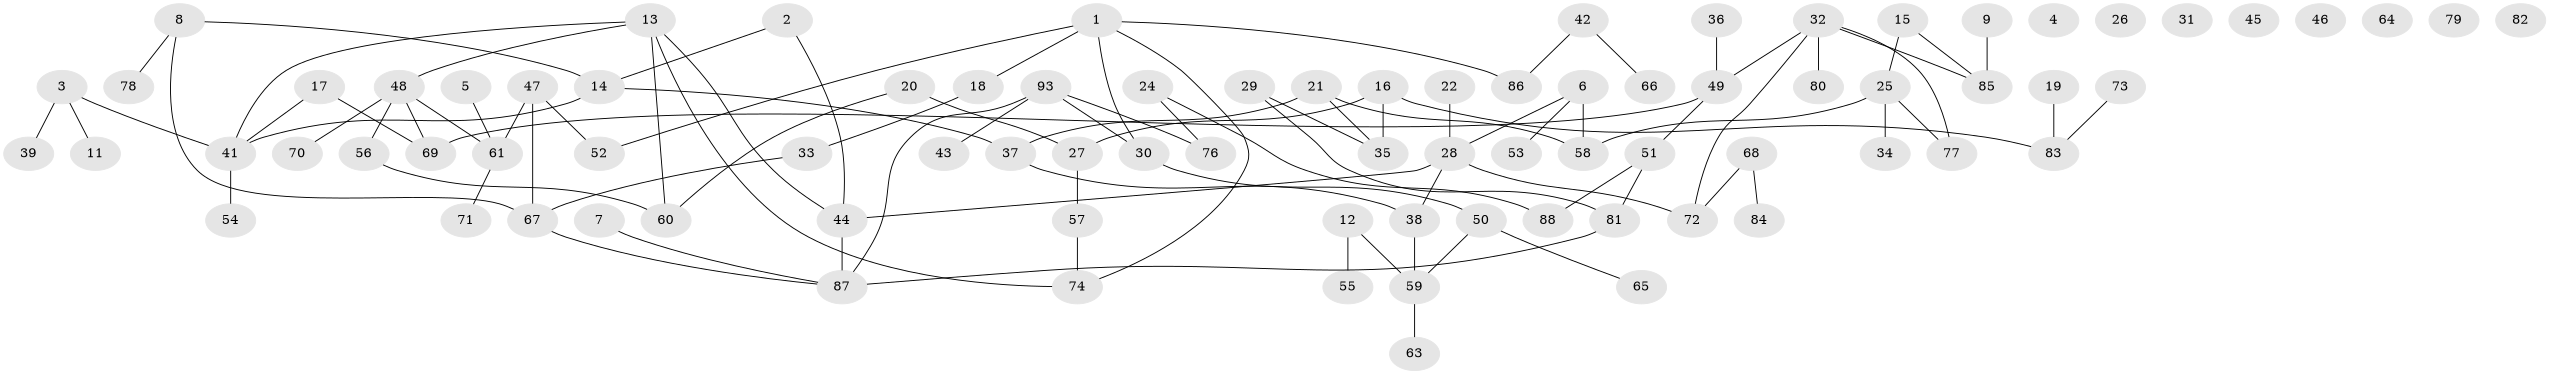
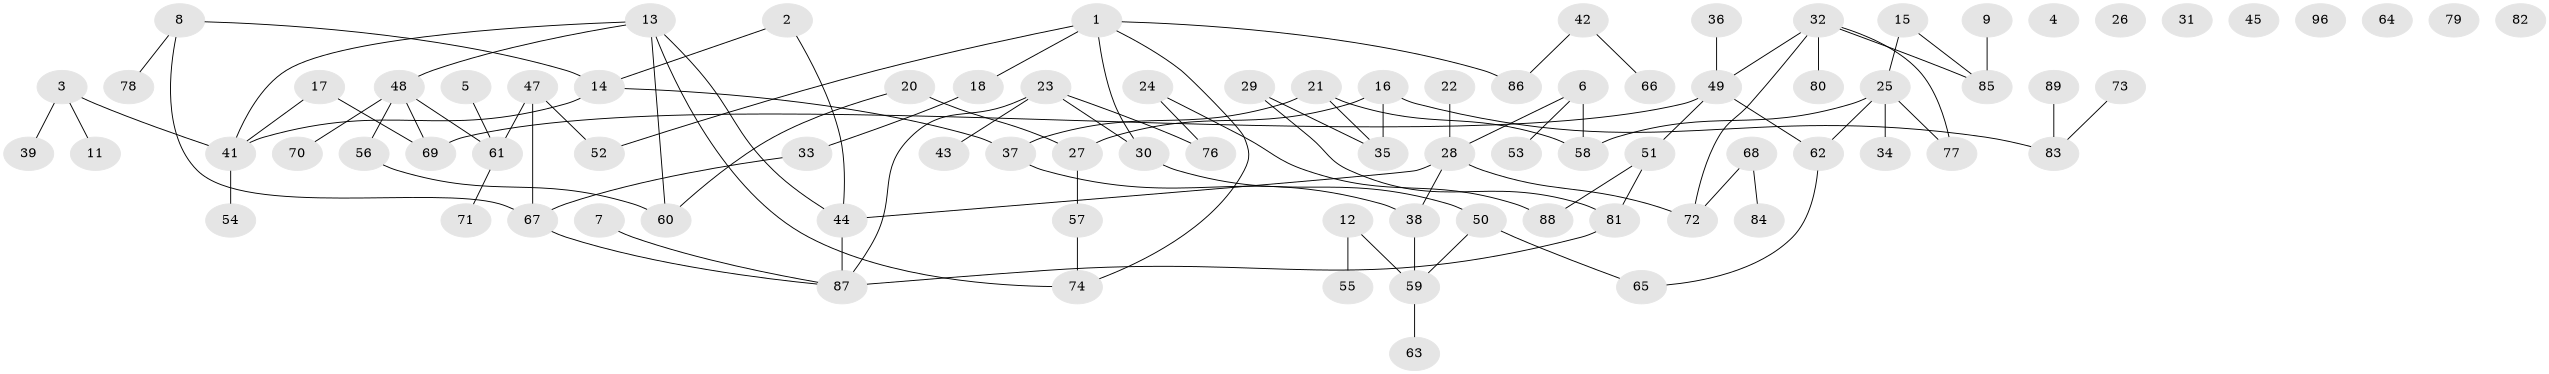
node "46": label "46" -> "96"
node "93": label "93" -> "23"
node "19": label "19" -> "89"
node "62": added
